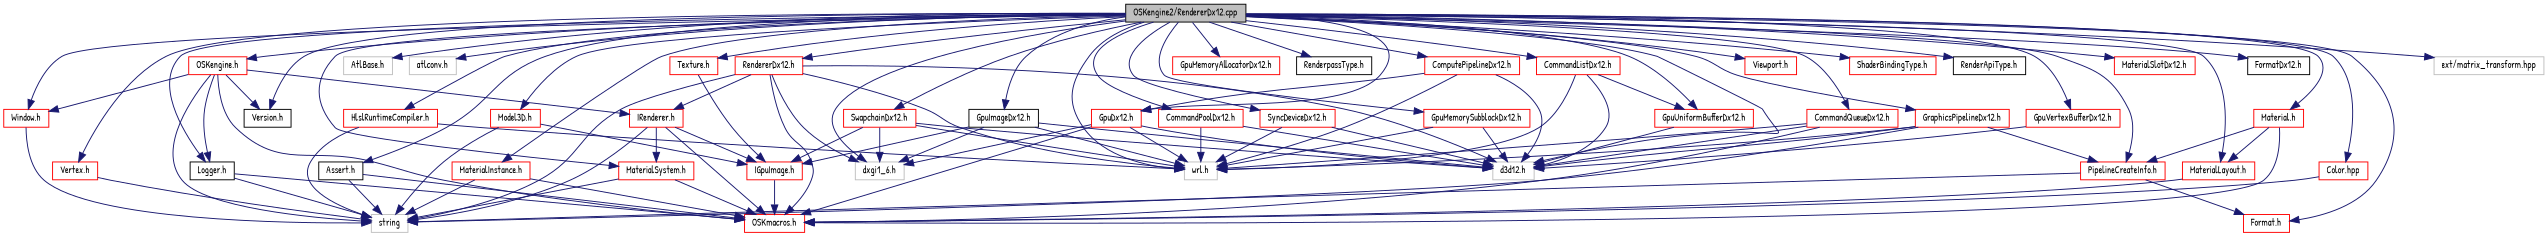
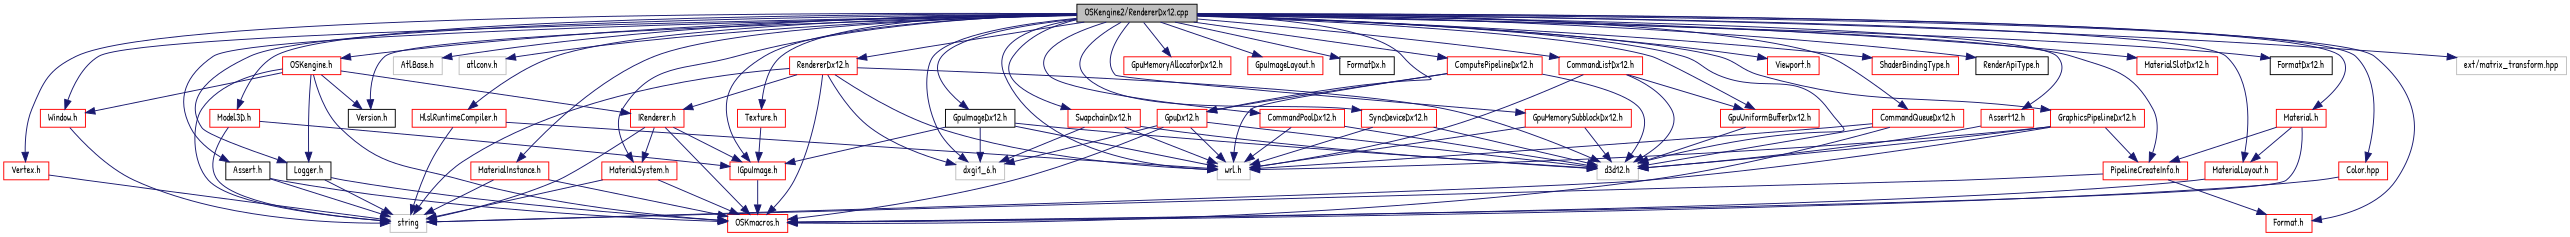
node "GpuImageLayout.h": added
node "RenderpassType.h": label "RenderpassType.h" -> "FormatDx.h"
node "GpuVertexBufferDx12.h": label "GpuVertexBufferDx12.h" -> "Assert12.h"
edge "SwapchainDx12.h" -> "IGpuImage.h": now "OSKengine2/RendererDx12.cpp" -> "IGpuImage.h"
